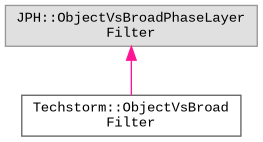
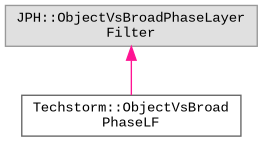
node "Techstorm::ObjectVsBroad Filter": label "Techstorm::ObjectVsBroad Filter" -> "Techstorm::ObjectVsBroad PhaseLF"
